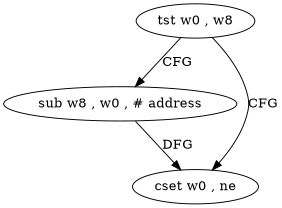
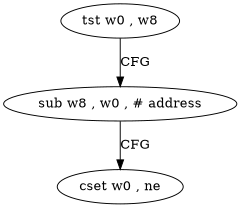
edge "tst w0 , w8" -> "cset w0 , ne": removed, label "CFG"
edge "sub w8 , w0 , # address" -> "cset w0 , ne": label "DFG" -> "CFG"
